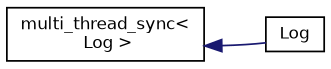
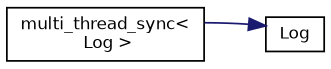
edge "Log" -> "multi_thread_sync< Log >": reversed
